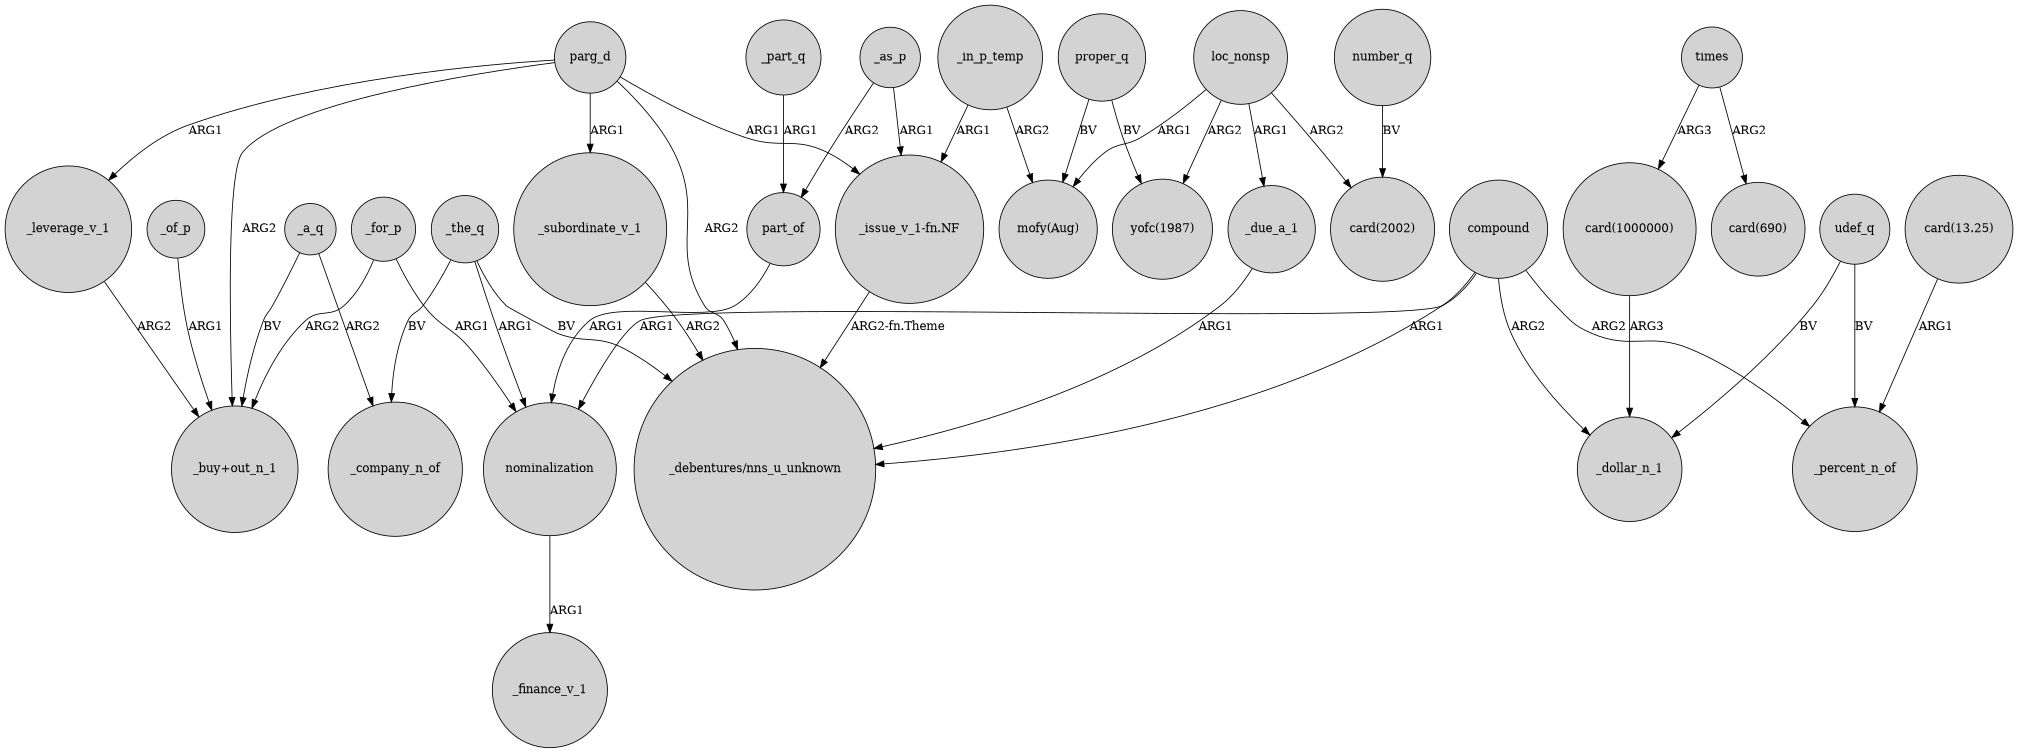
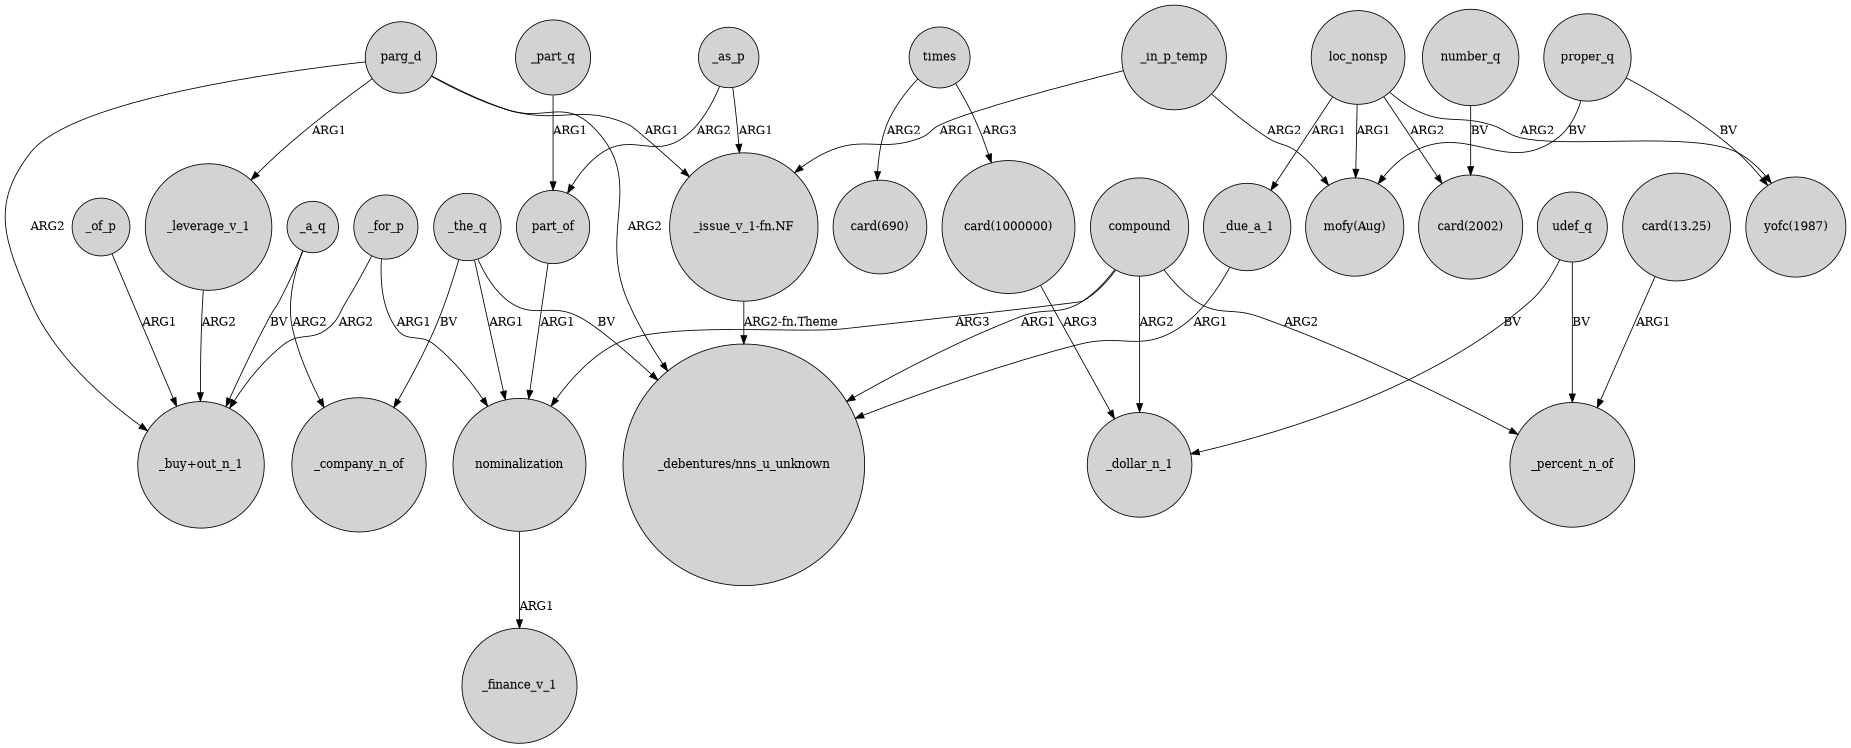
node "_subordinate_v_1": removed
edge "compound" -> "nominalization": label "ARG1" -> "ARG3"
